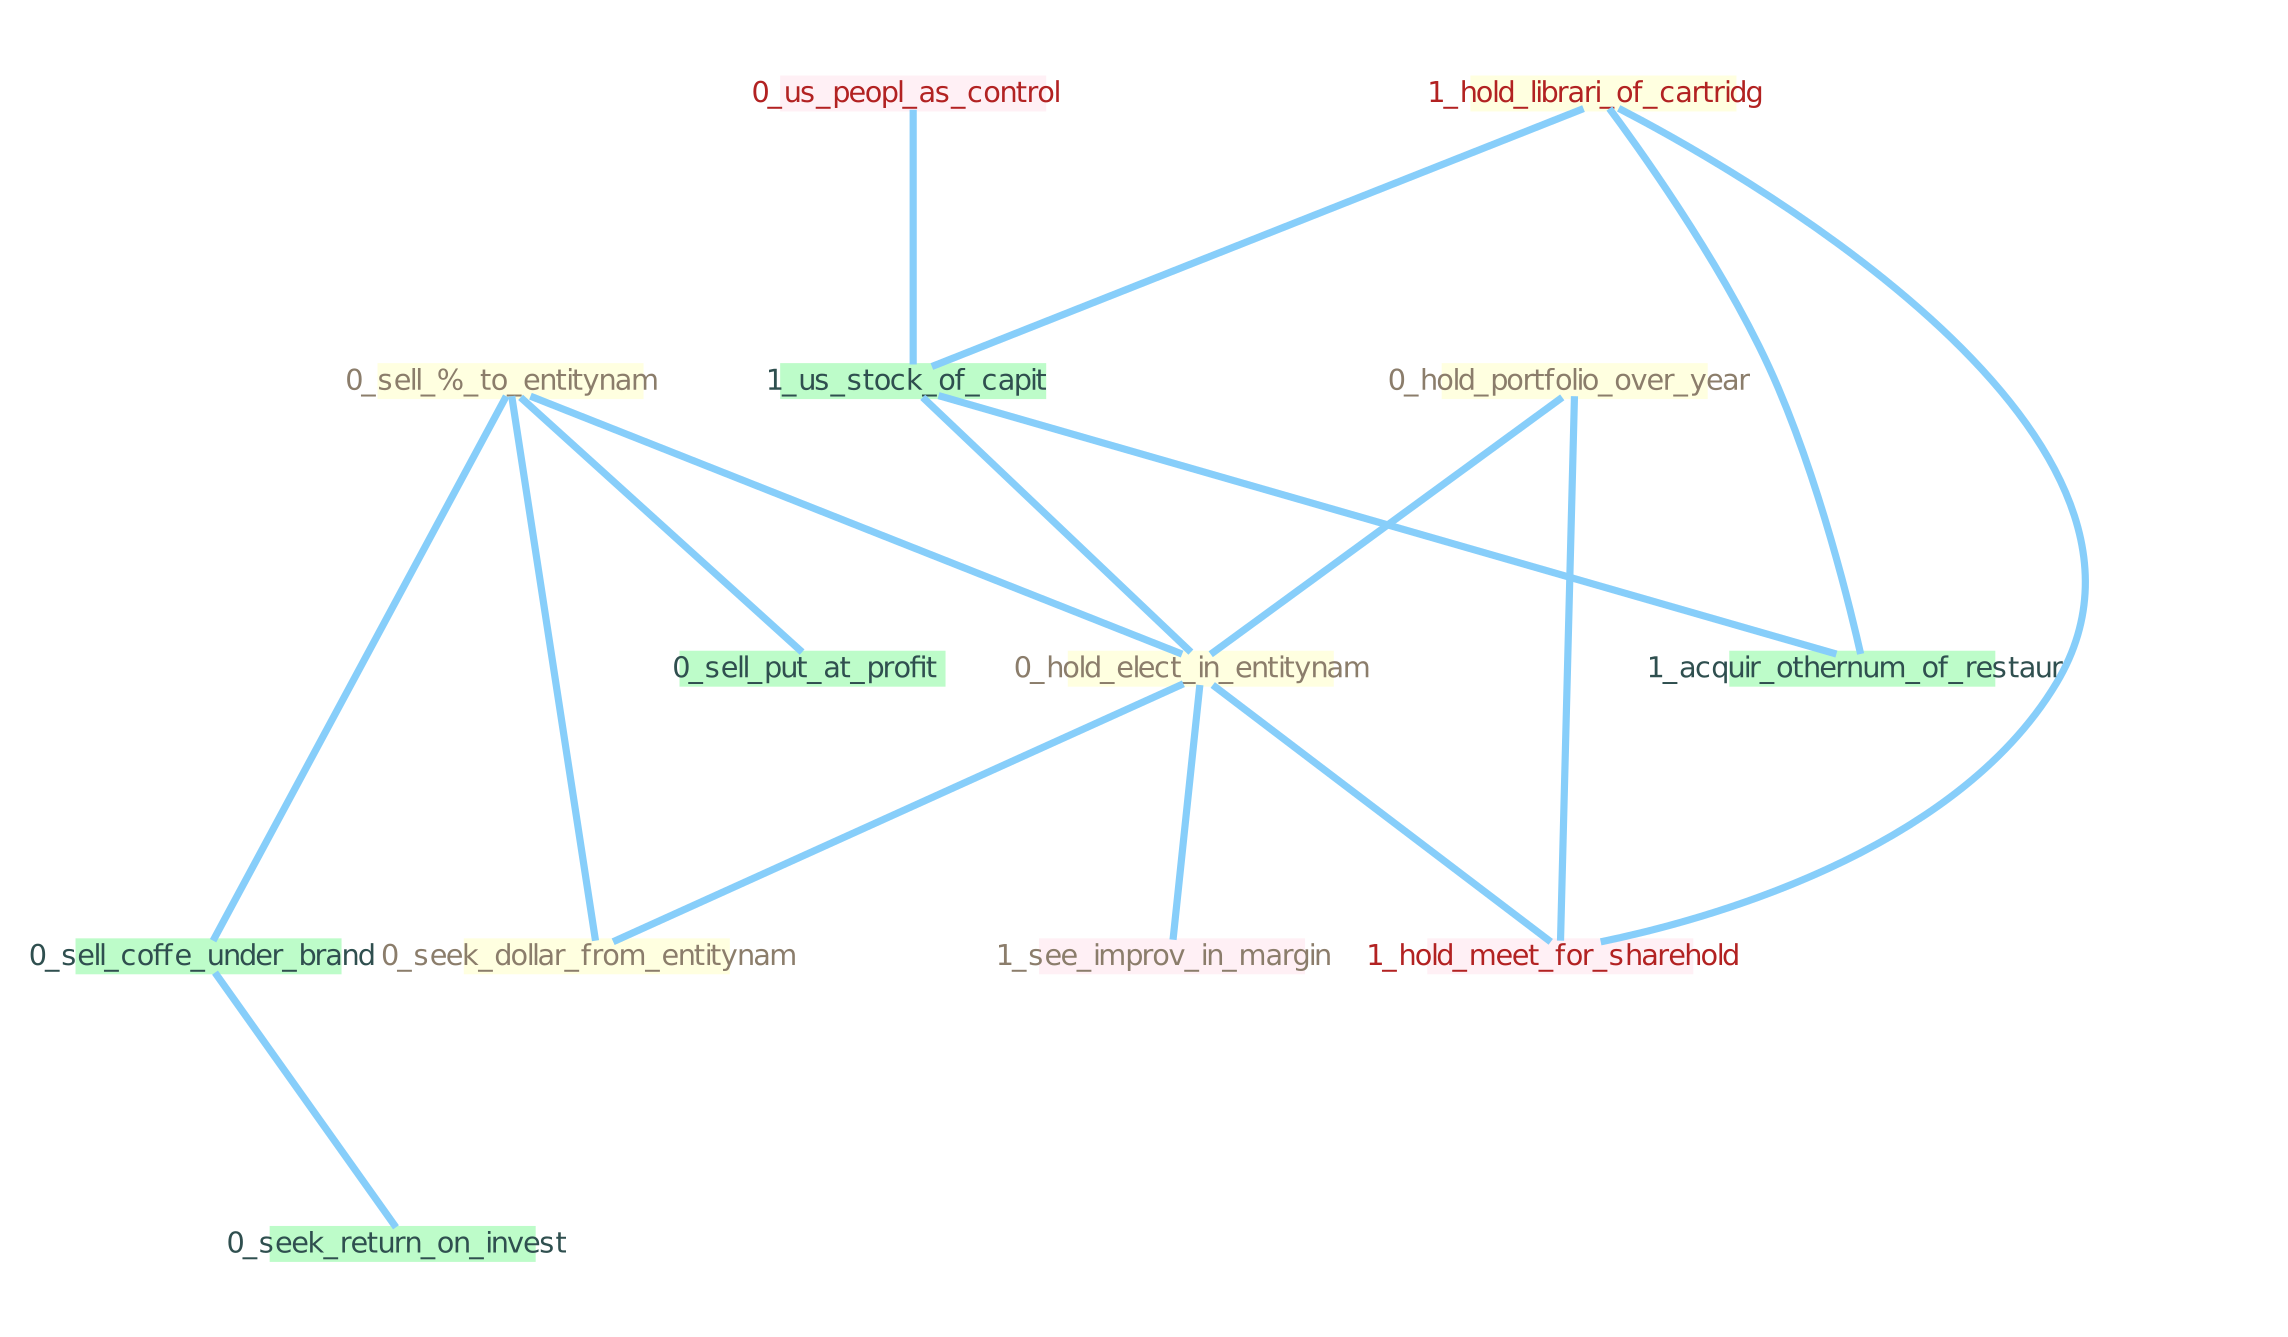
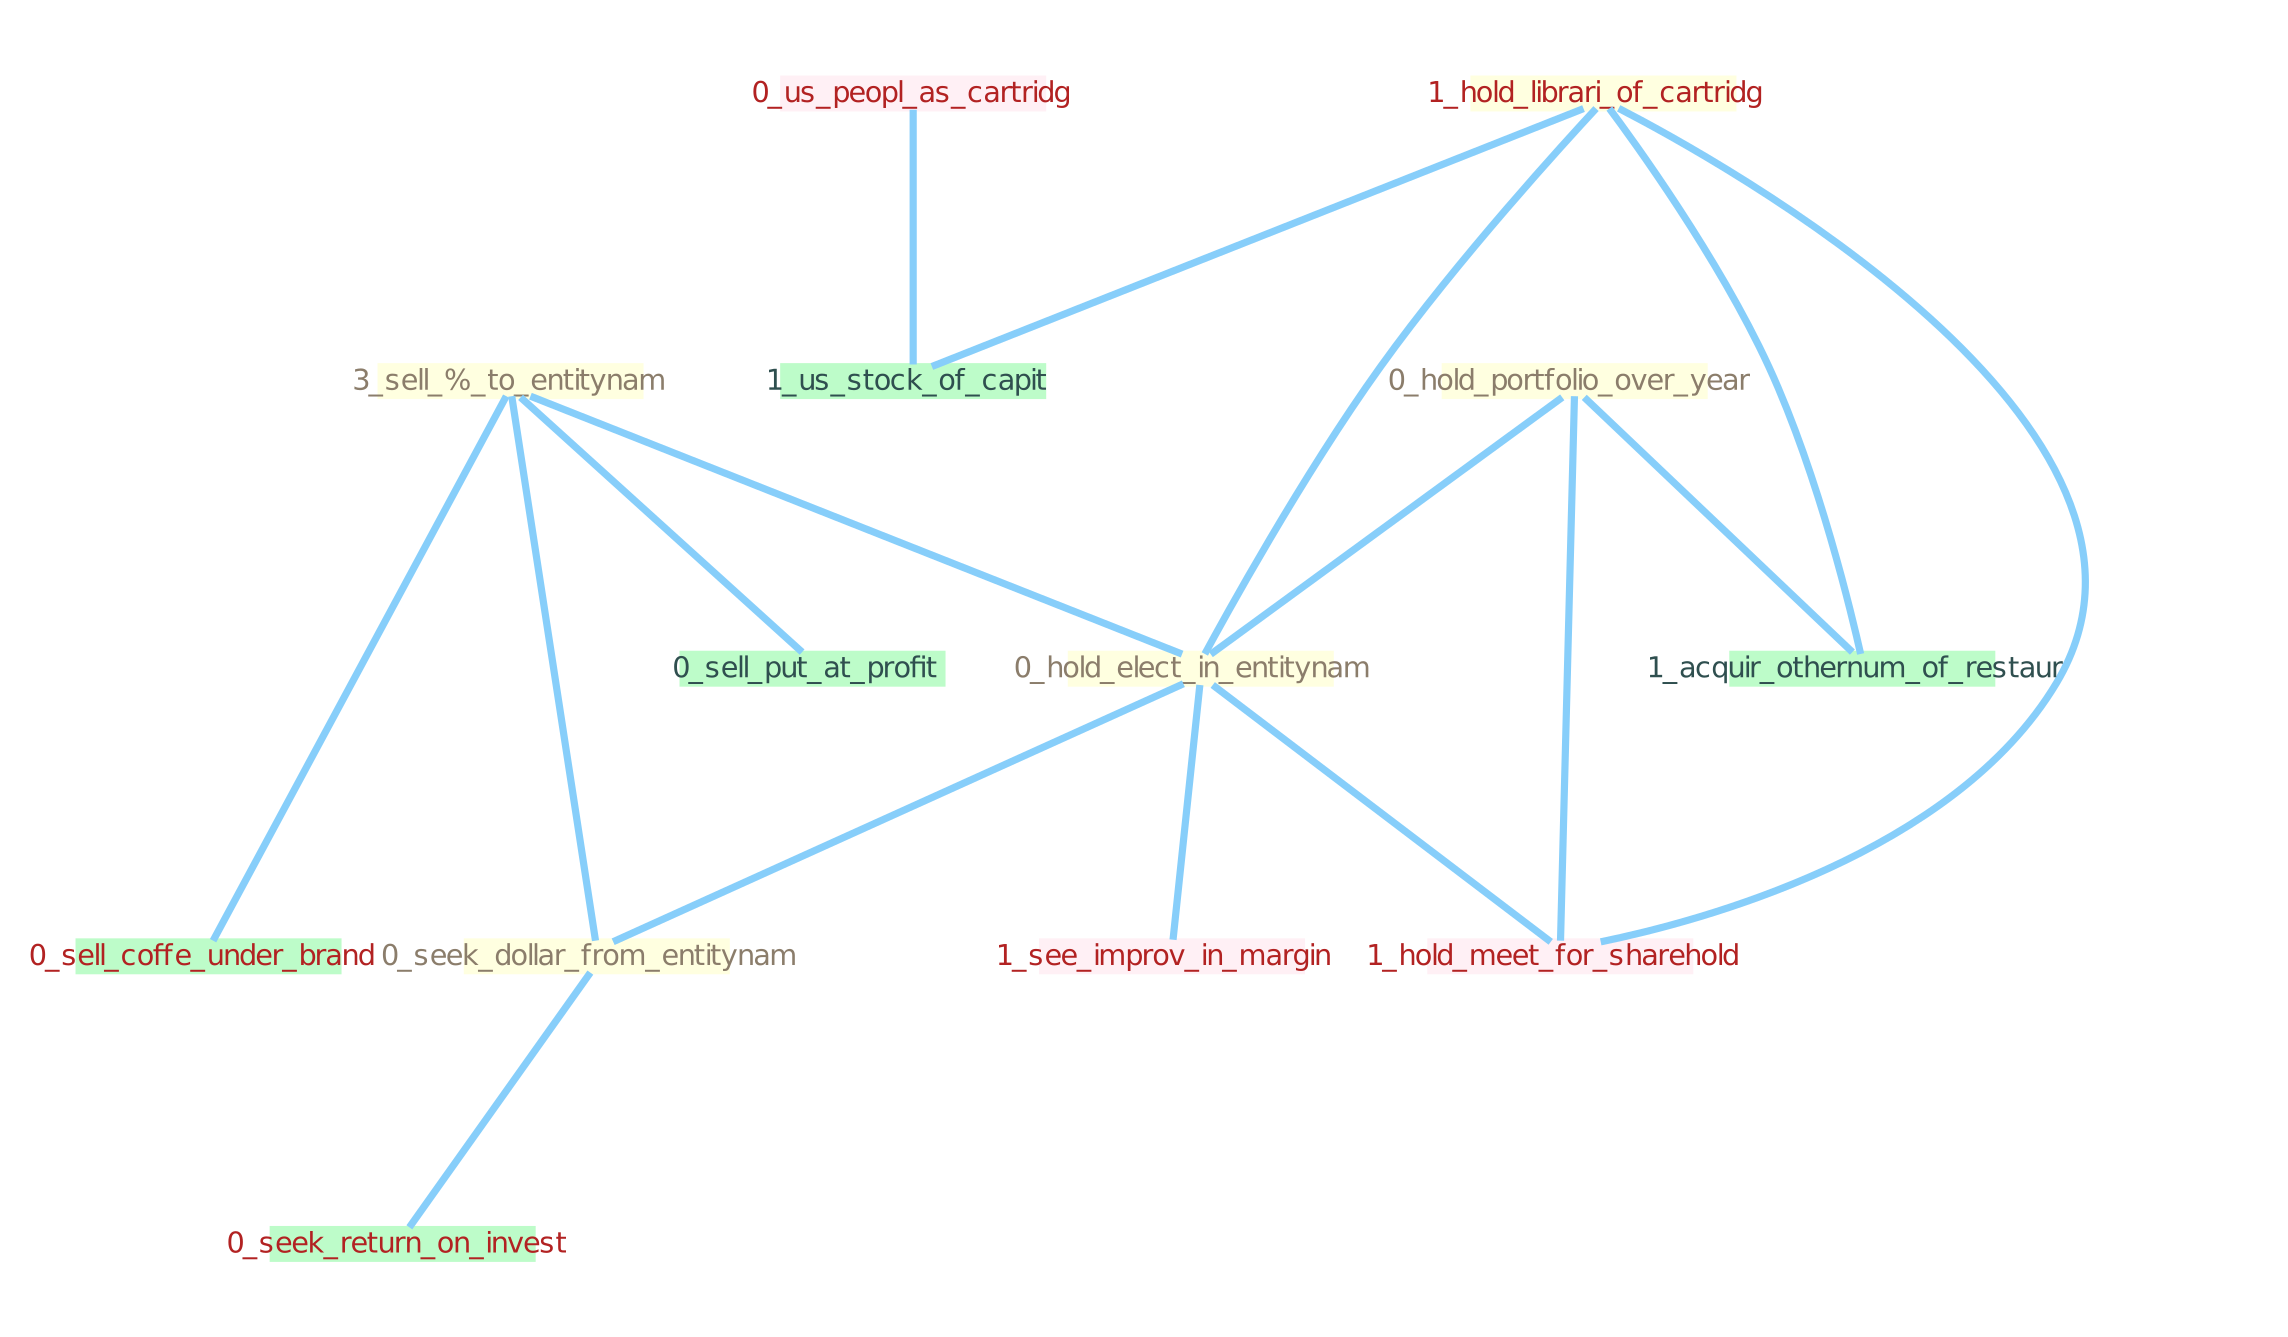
node "0_us_peopl_as_control": label "0_us_peopl_as_control" -> "0_us_peopl_as_cartridg"
node "0_sell_%_to_entitynam": label "0_sell_%_to_entitynam" -> "3_sell_%_to_entitynam"
edge "1_us_stock_of_capit" -- "1_acquir_othernum_of_restaur": now "0_hold_portfolio_over_year" -- "1_acquir_othernum_of_restaur"
edge "1_us_stock_of_capit" -- "0_hold_elect_in_entitynam": now "1_hold_librari_of_cartridg" -- "0_hold_elect_in_entitynam"
node "0_sell_coffe_under_brand": fontcolor #2f4f4f -> #b22222
node "1_see_improv_in_margin": fontcolor #8b7d6b -> #b22222
edge "0_sell_coffe_under_brand" -- "0_seek_return_on_invest": now "0_seek_dollar_from_entitynam" -- "0_seek_return_on_invest"
node "0_seek_return_on_invest": fontcolor #2f4f4f -> #b22222
